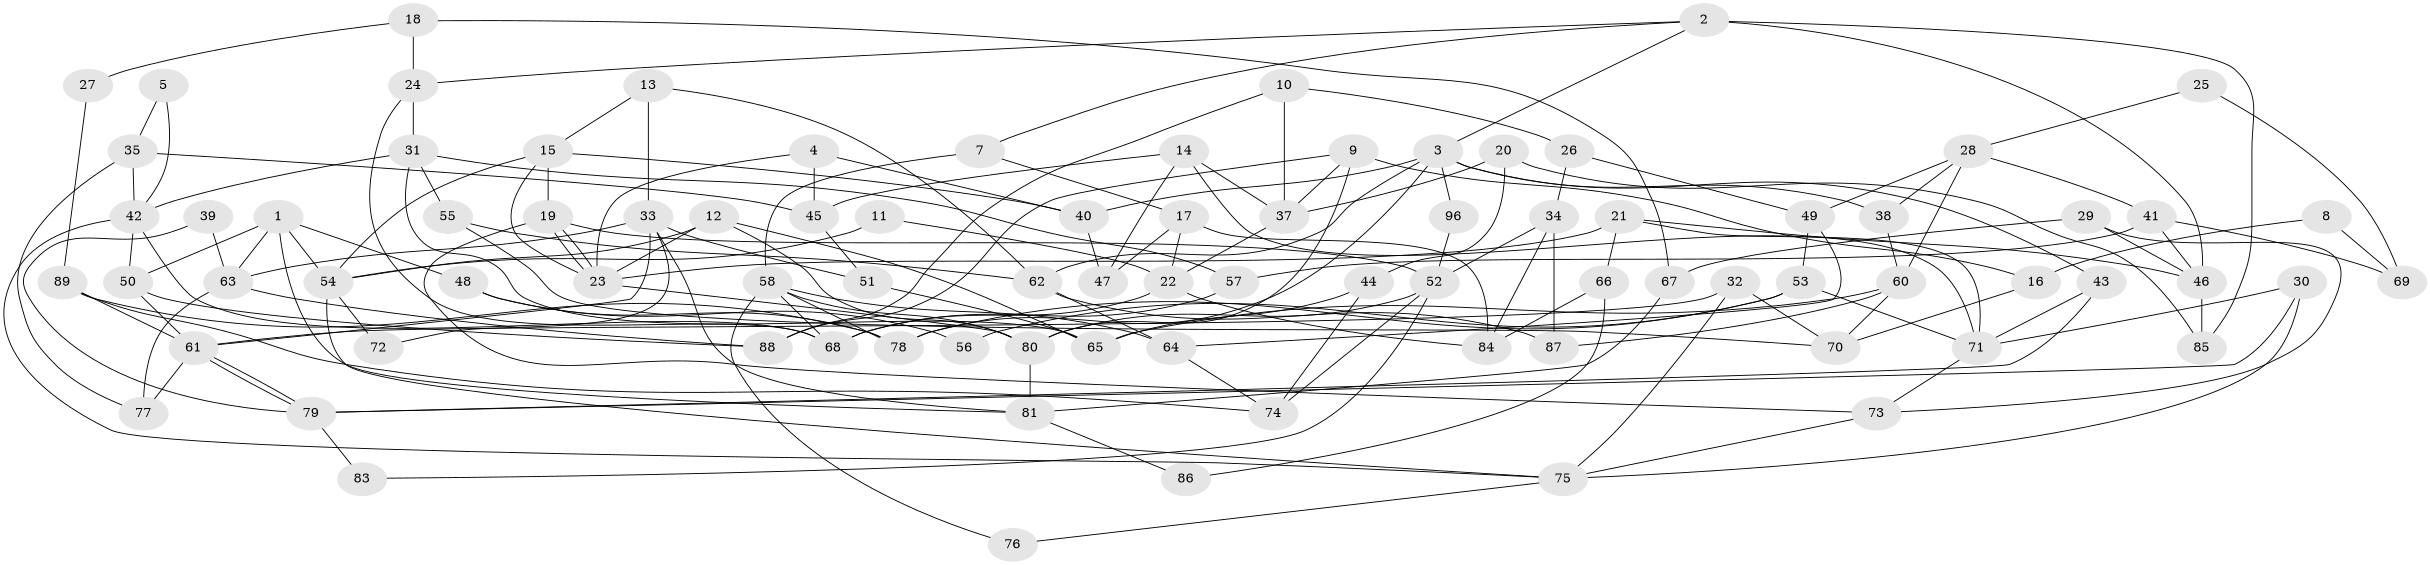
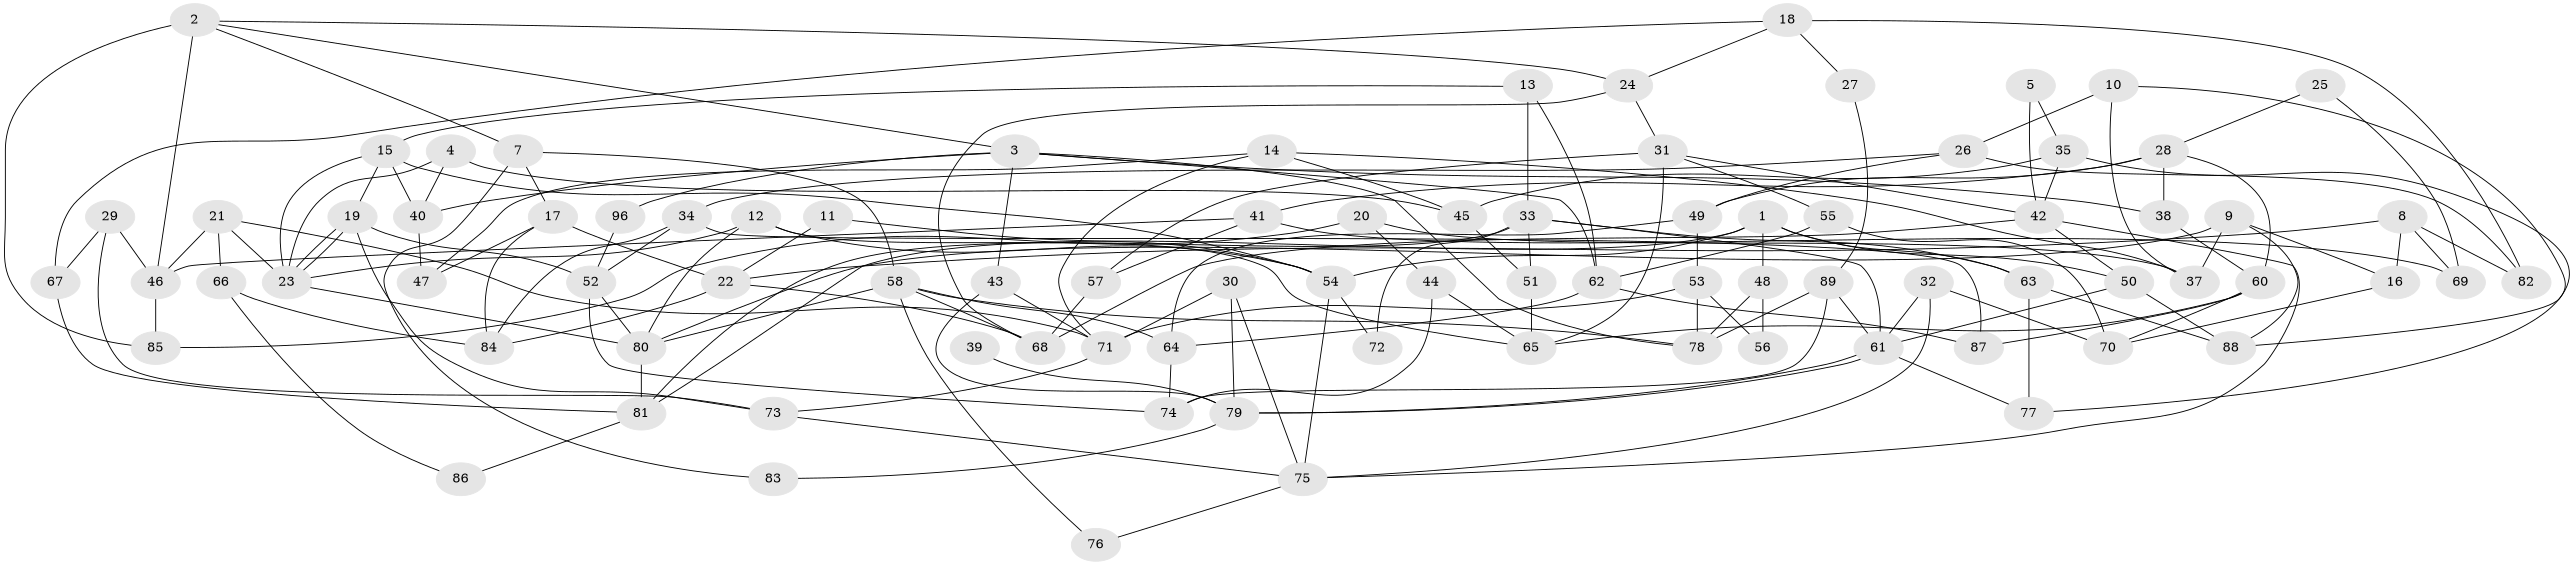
edge "39" -- "63": removed
edge "37" -- "22": now "8" -- "22"
node "82": added
edge "52" -- "83": now "7" -- "83"
